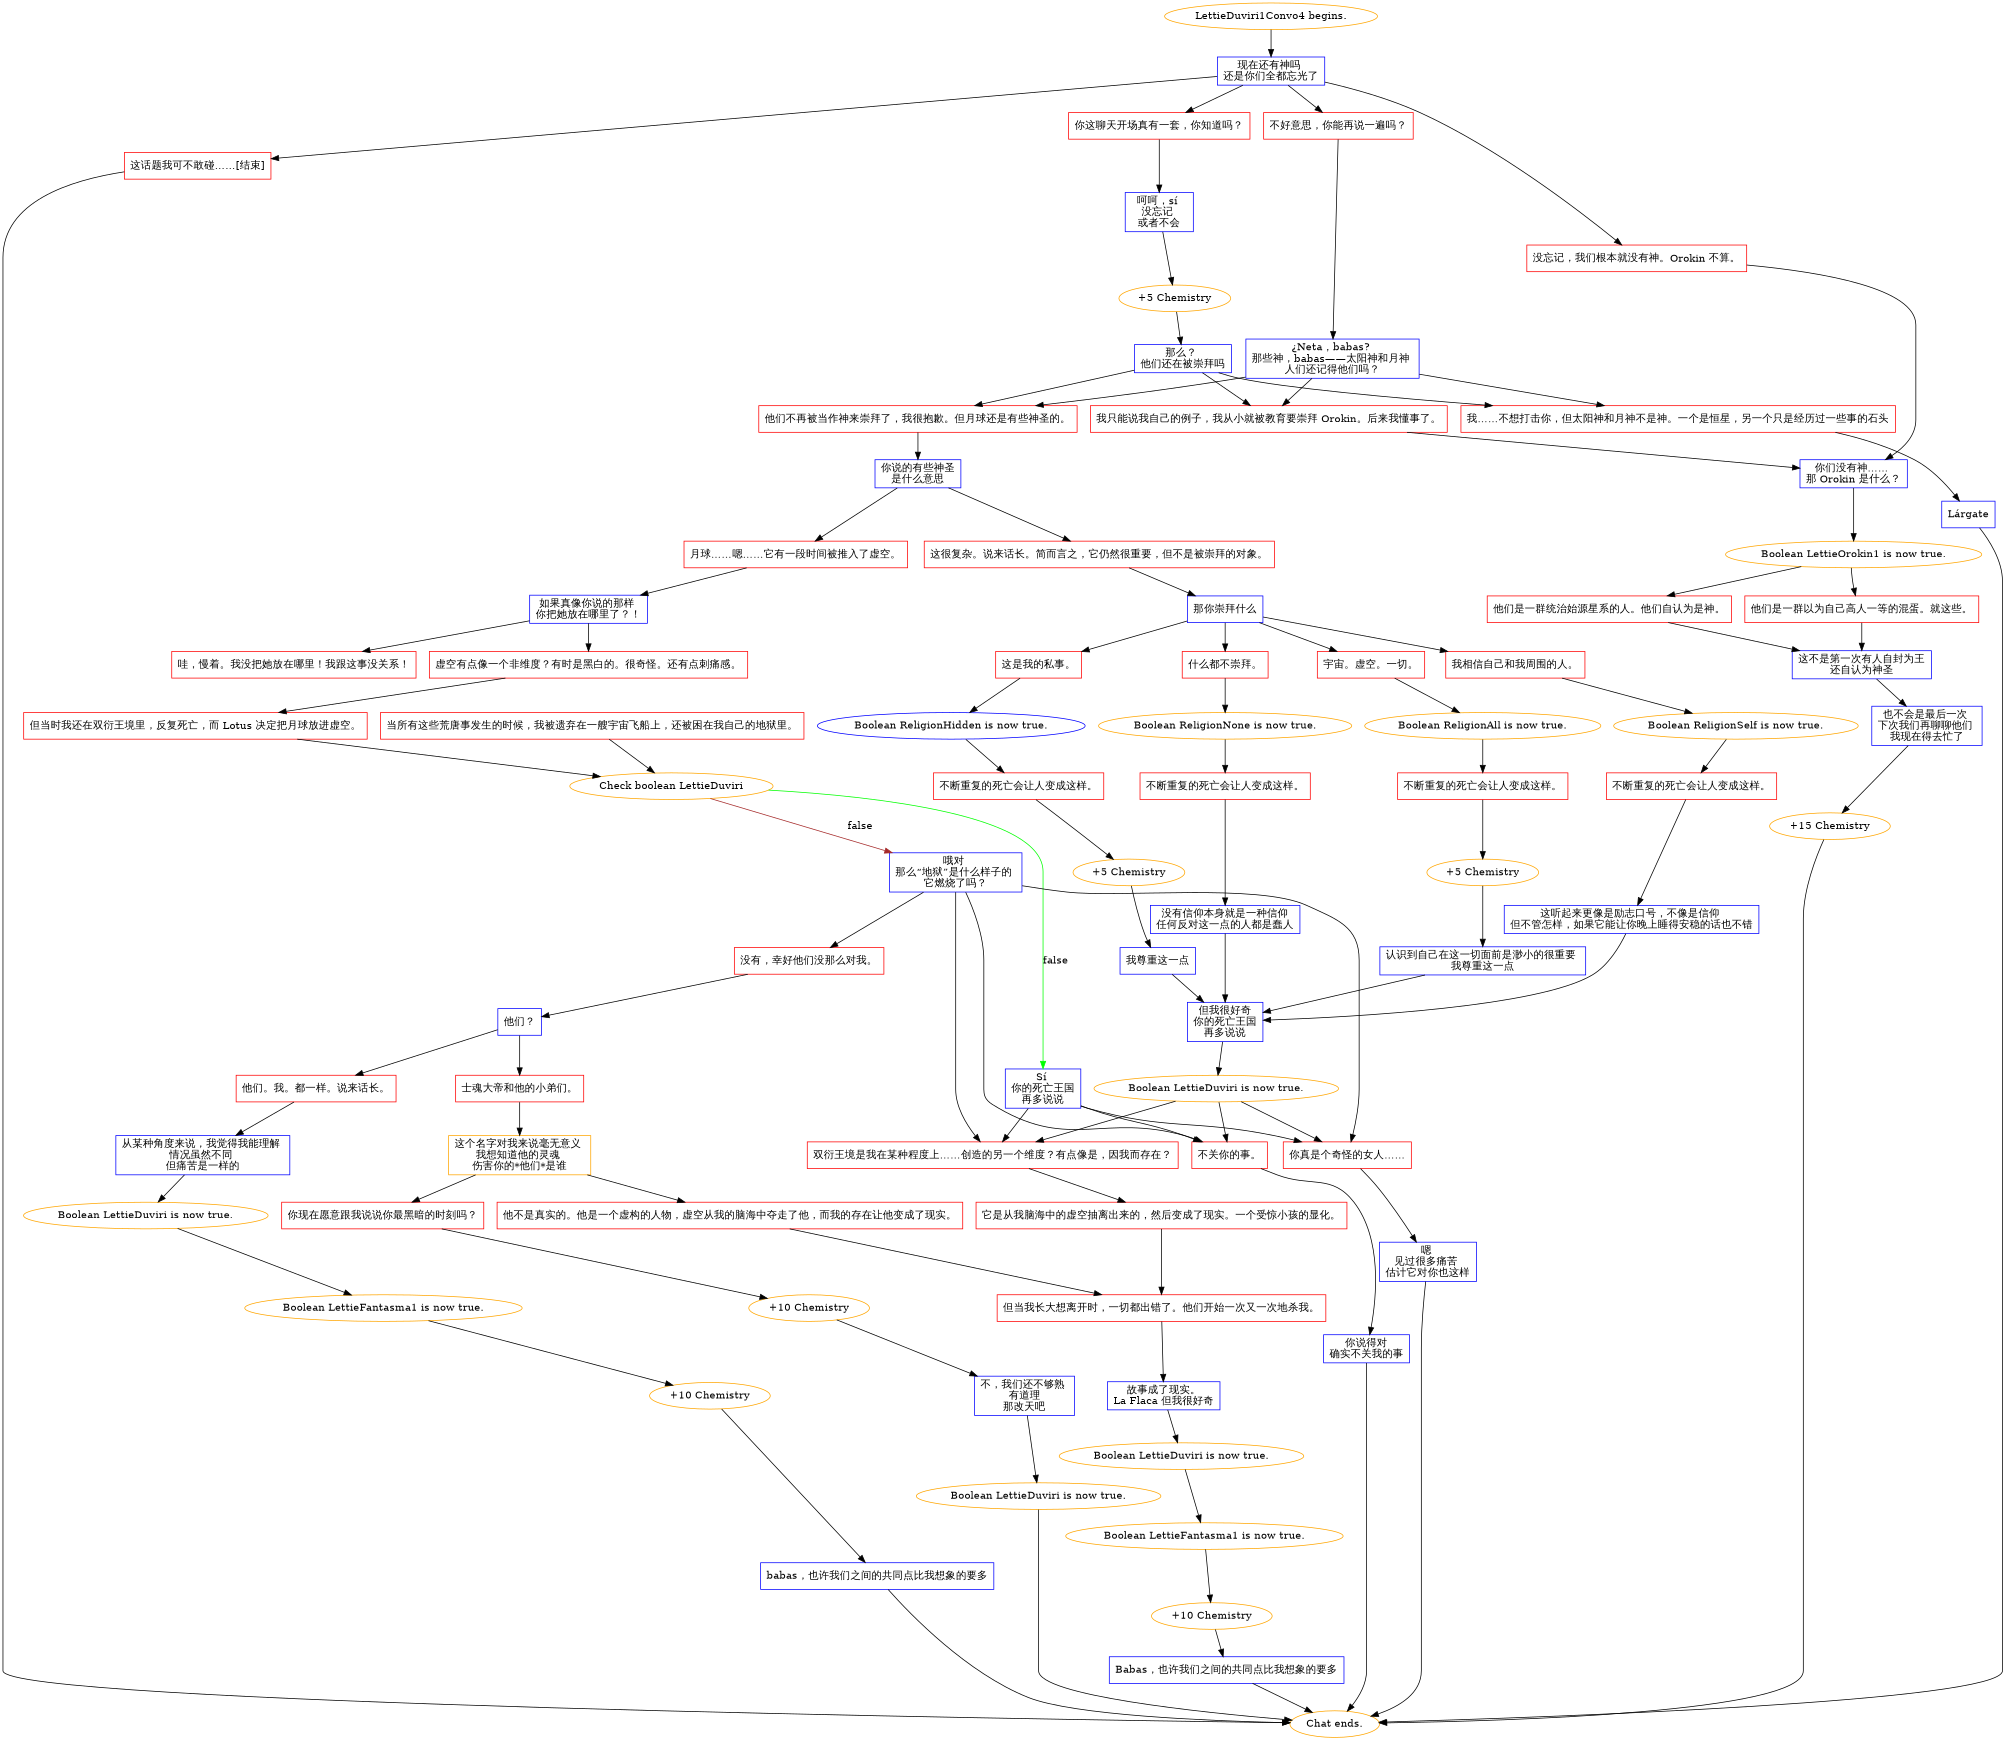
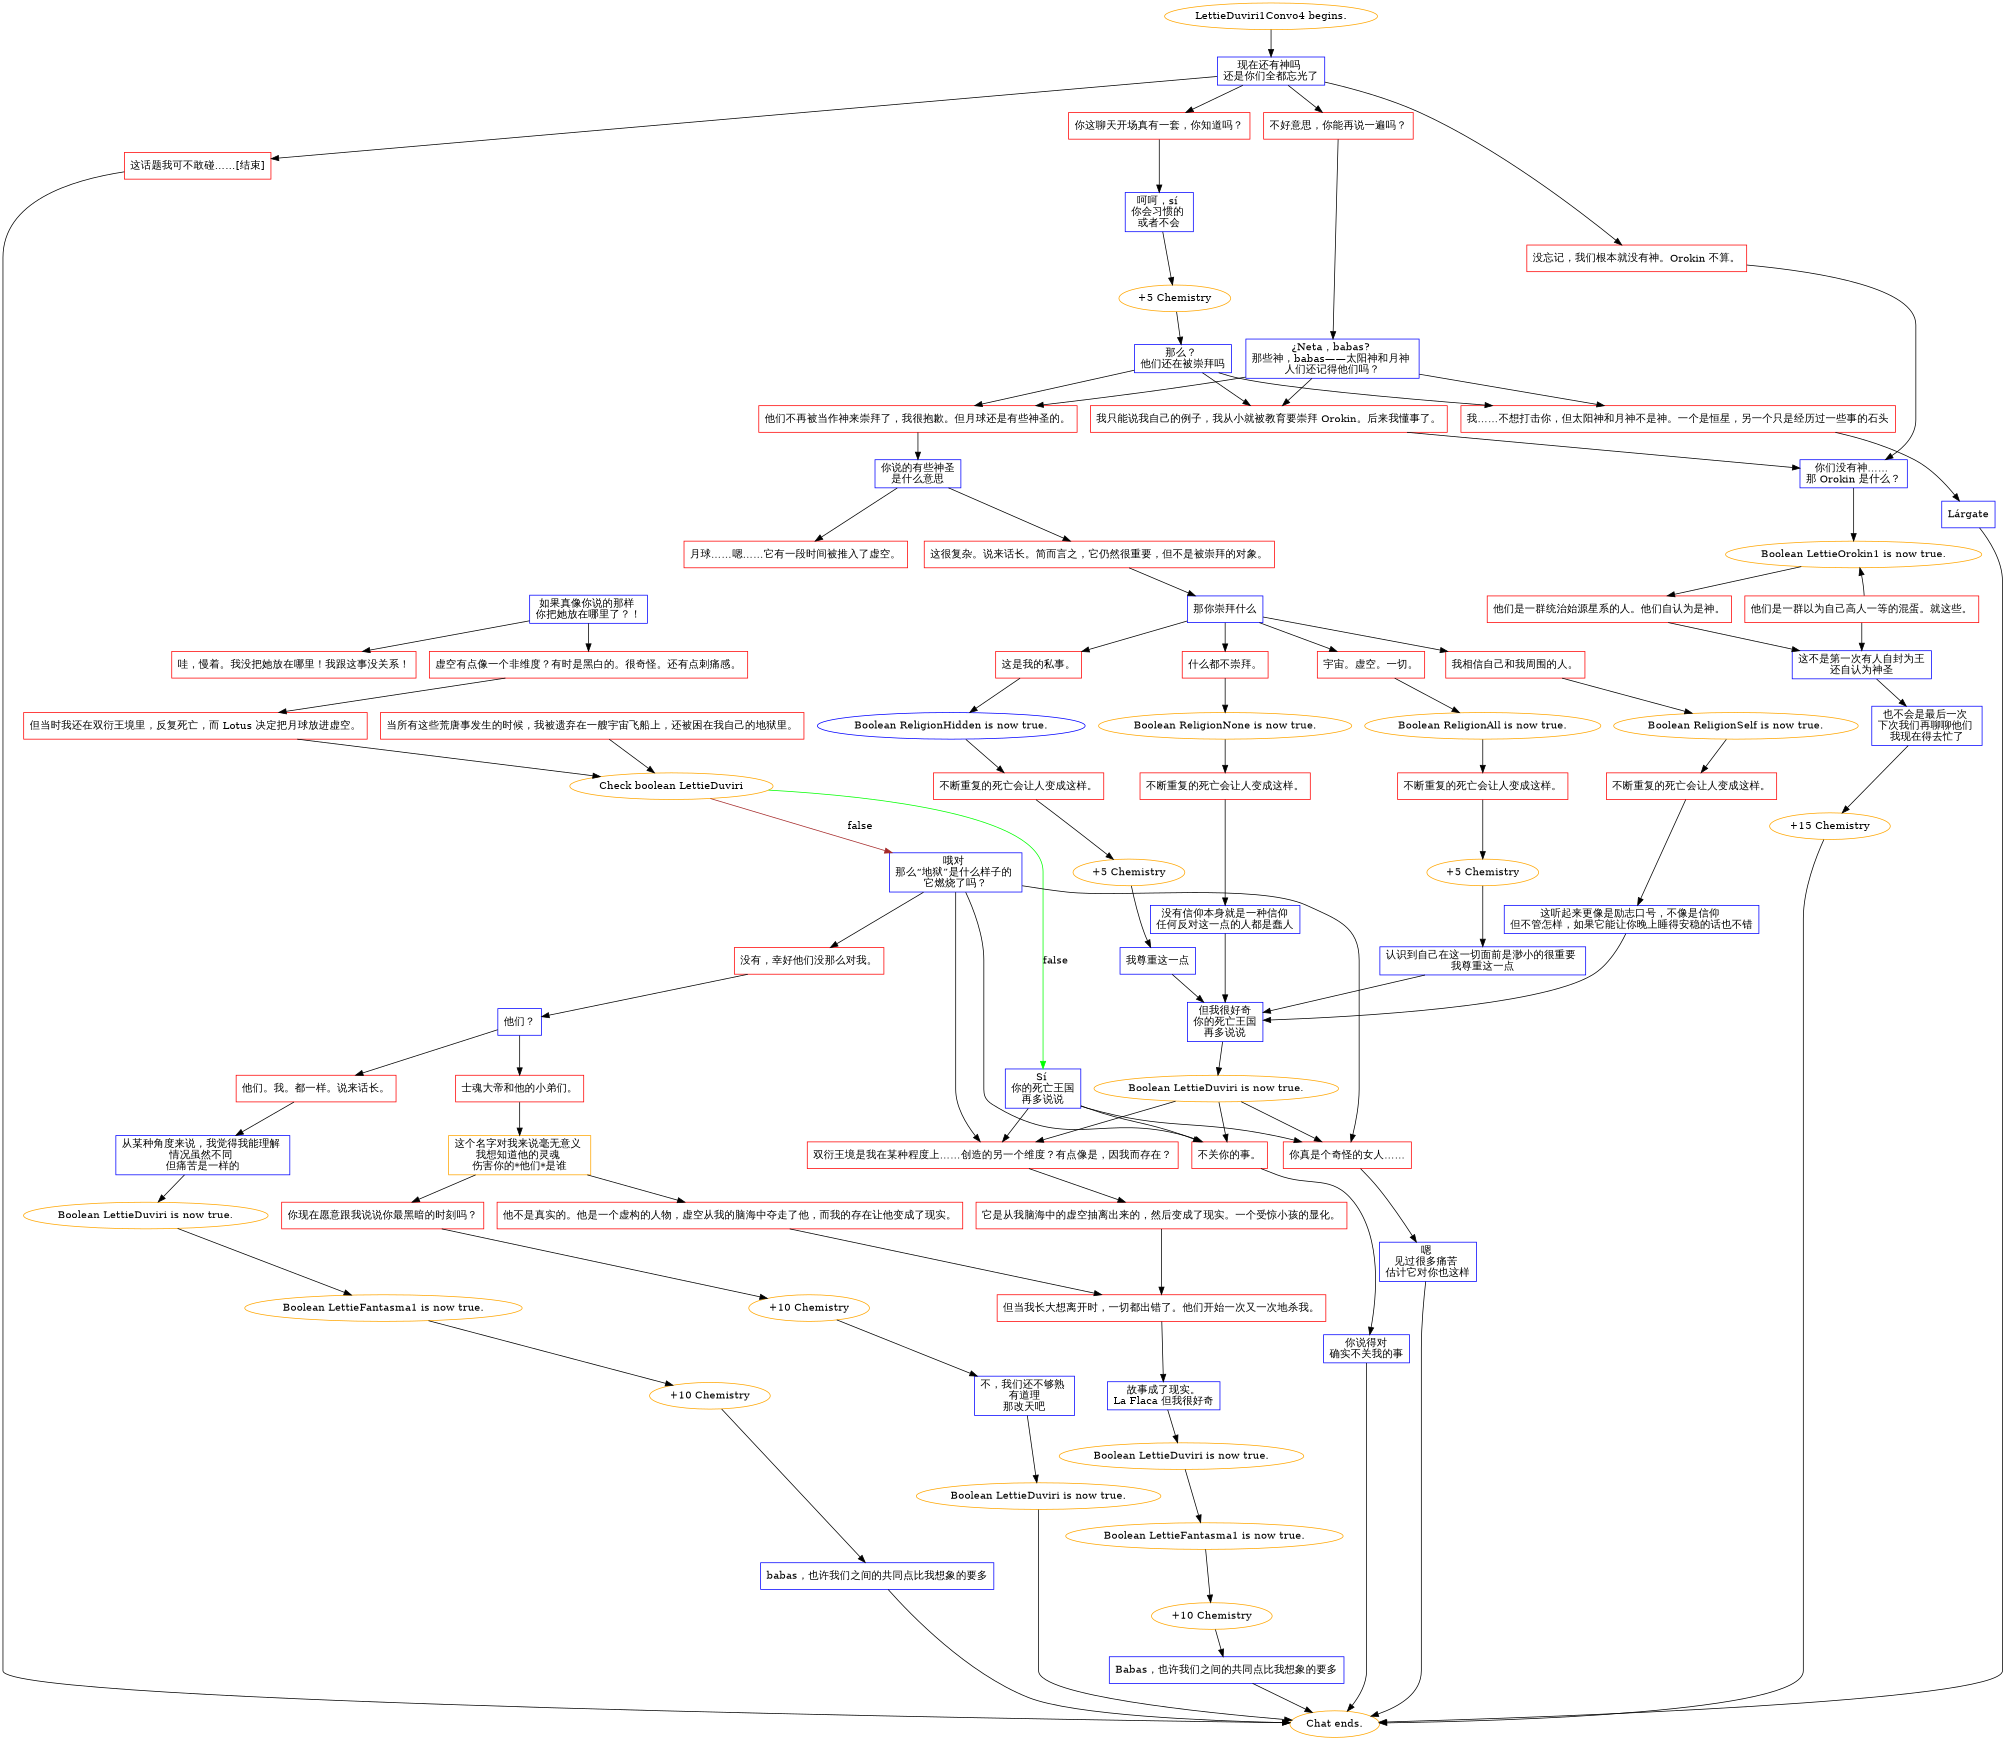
node "呵呵，sí 没忘记 或者不会": label "呵呵，sí 没忘记 或者不会" -> "呵呵，sí 你会习惯的 或者不会"
edge "Boolean LettieOrokin1 is now true." -> "他们是一群以为自己高人一等的混蛋。就这些。": reversed
edge "月球……嗯……它有一段时间被推入了虚空。" -> "如果真像你说的那样 你把她放在哪里了？！": removed
